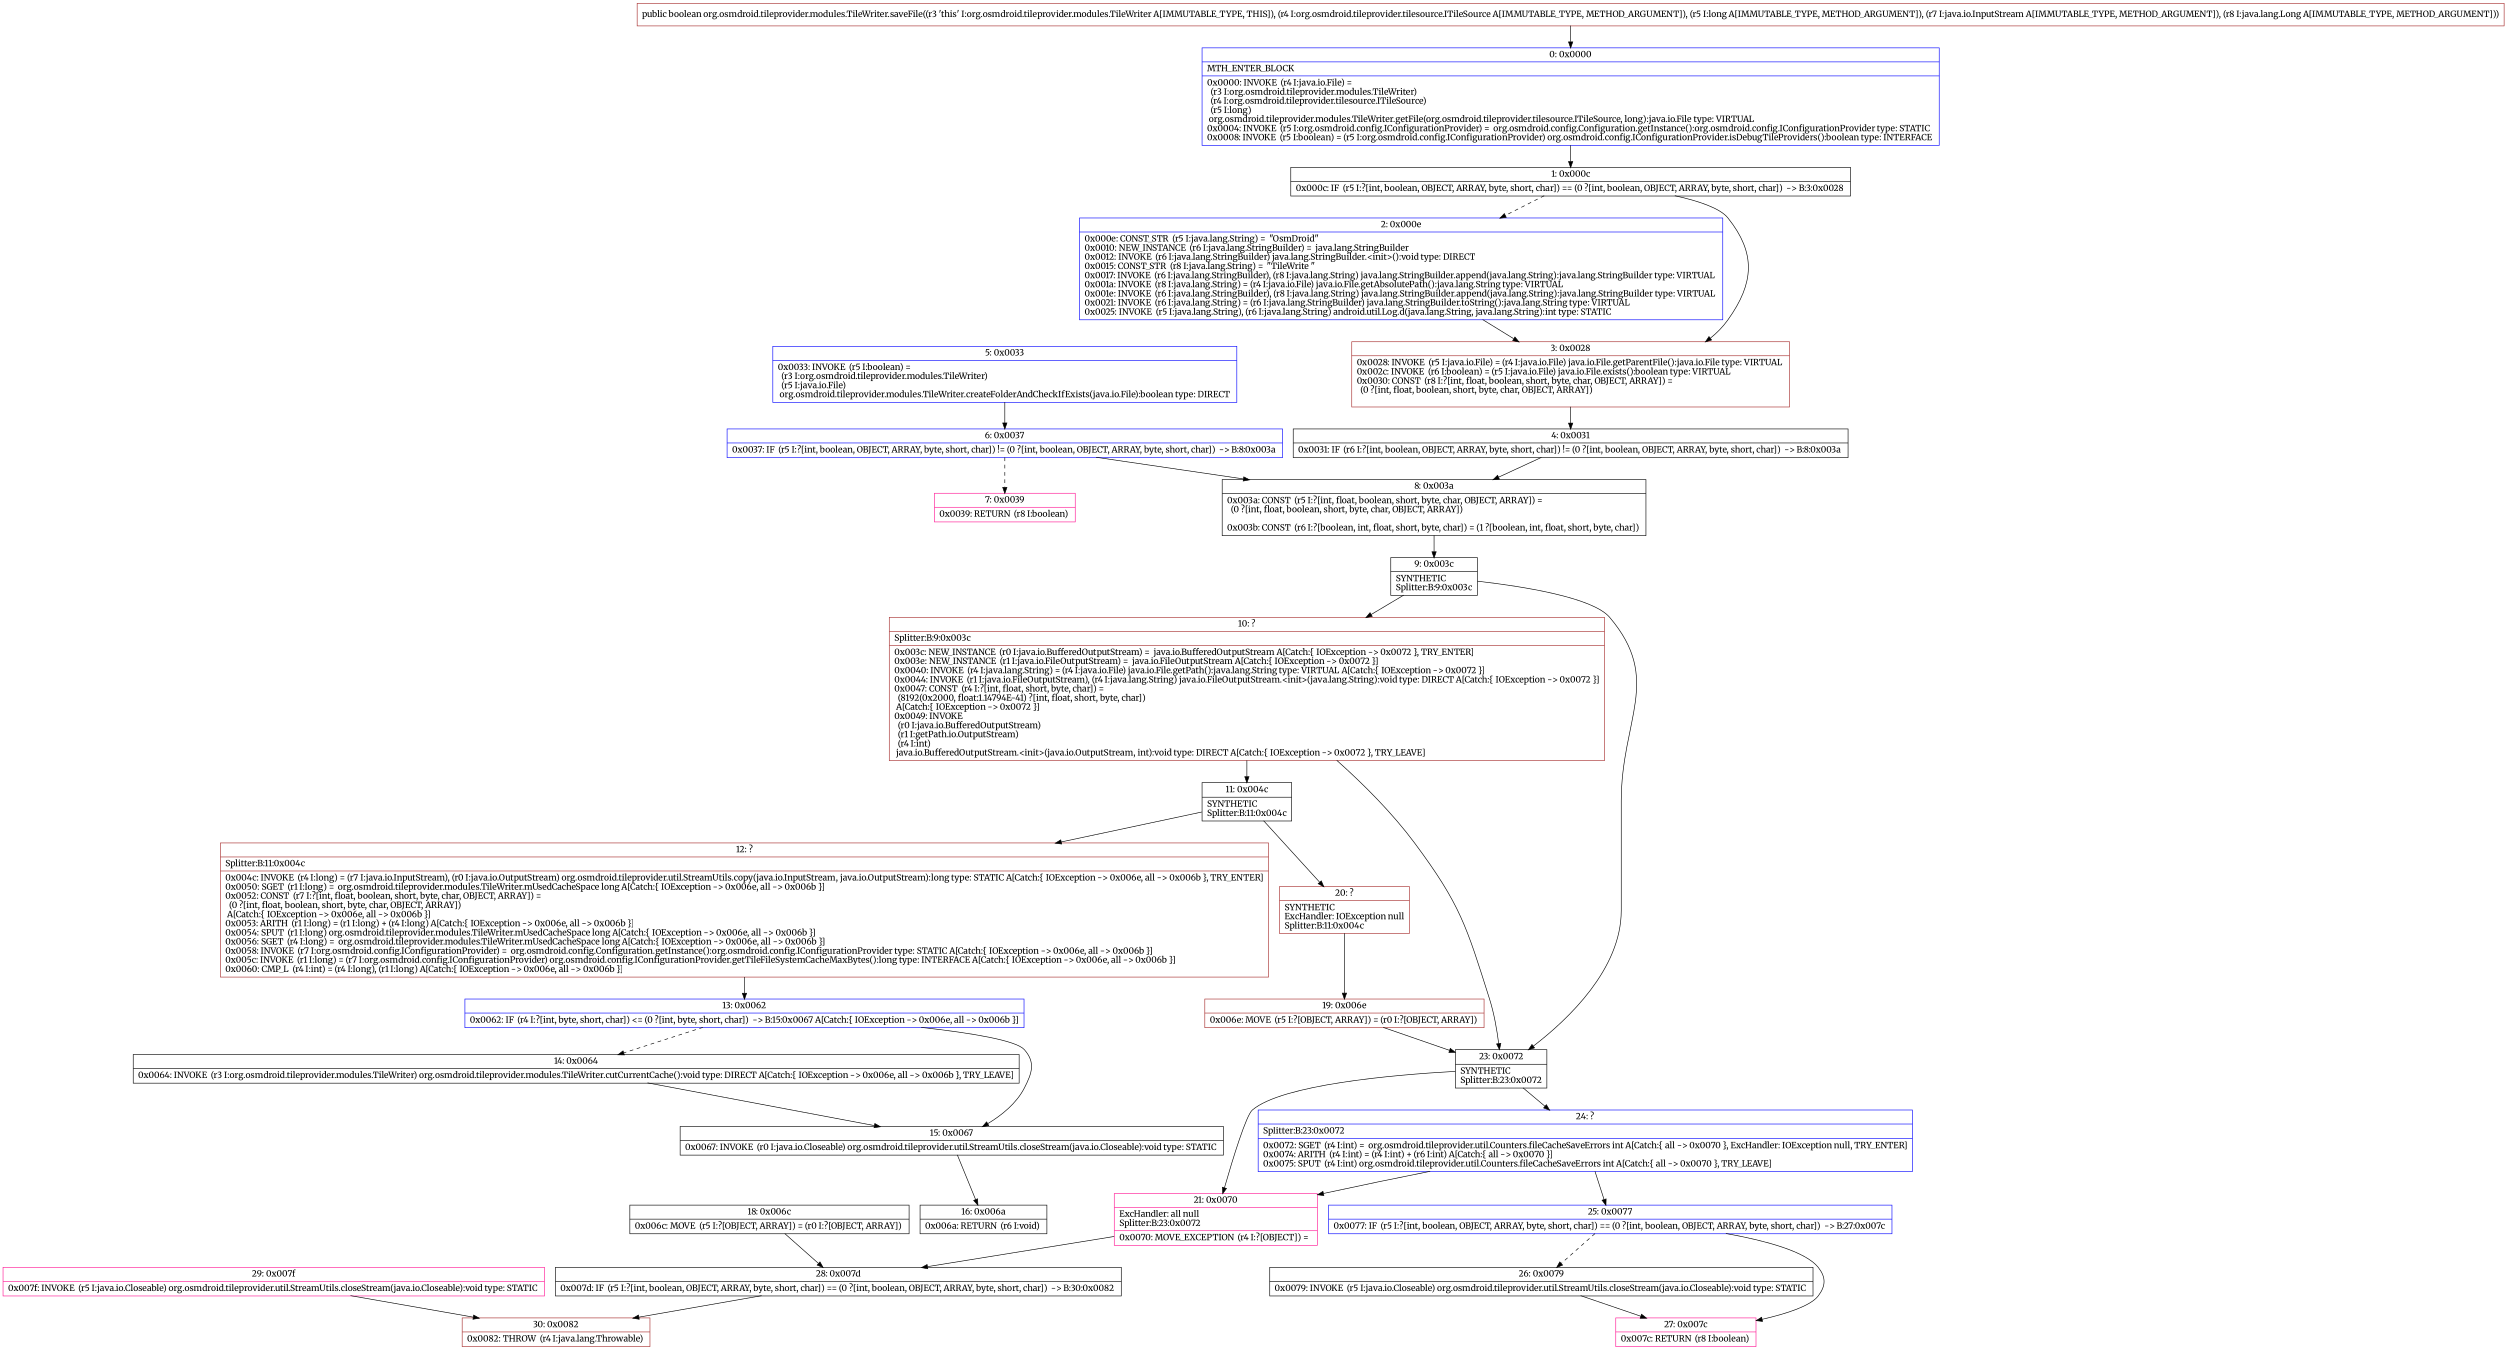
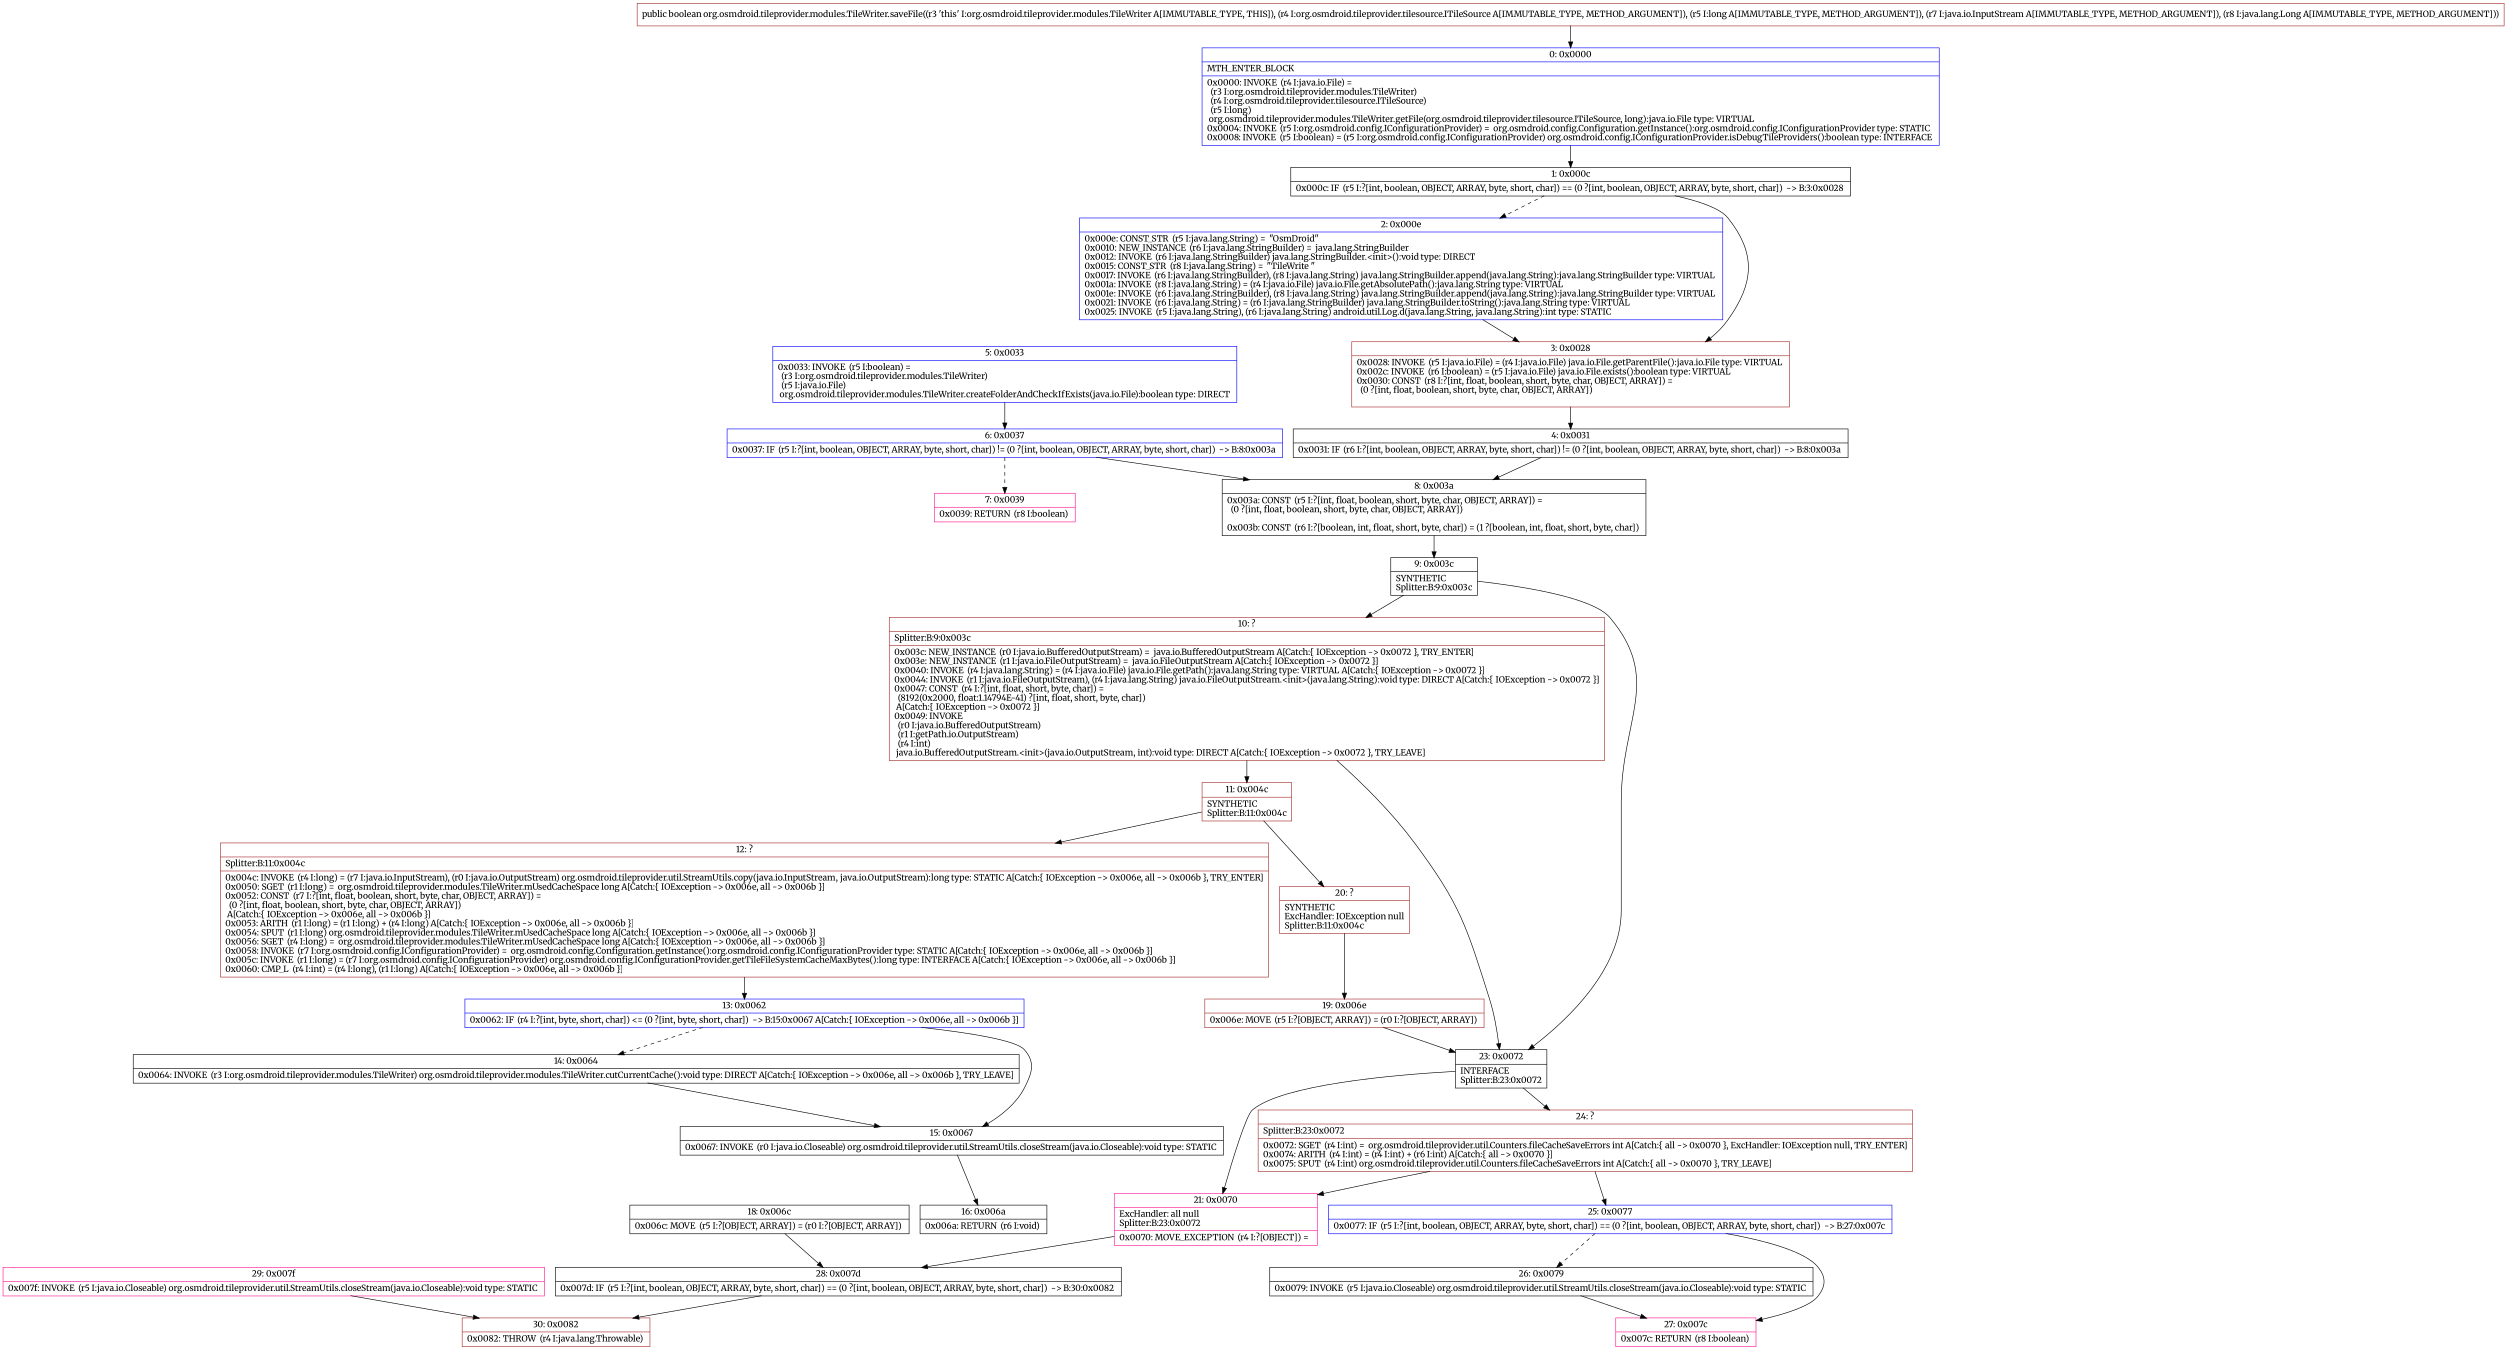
node "11: 0x004c": color black -> brown
node "23: 0x0072": text "SYNTHETIC" -> "INTERFACE"
node "24: ?": color blue -> brown
